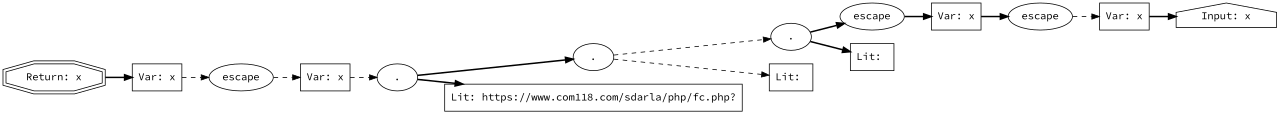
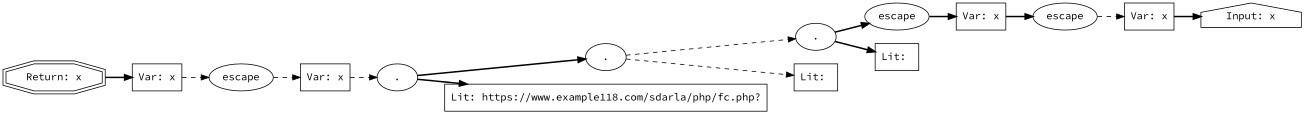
node "Lit: https://www.com118.com/sdarla/php/fc.php?": label "Lit: https://www.com118.com/sdarla/php/fc.php?" -> "Lit: https://www.example118.com/sdarla/php/fc.php?"
